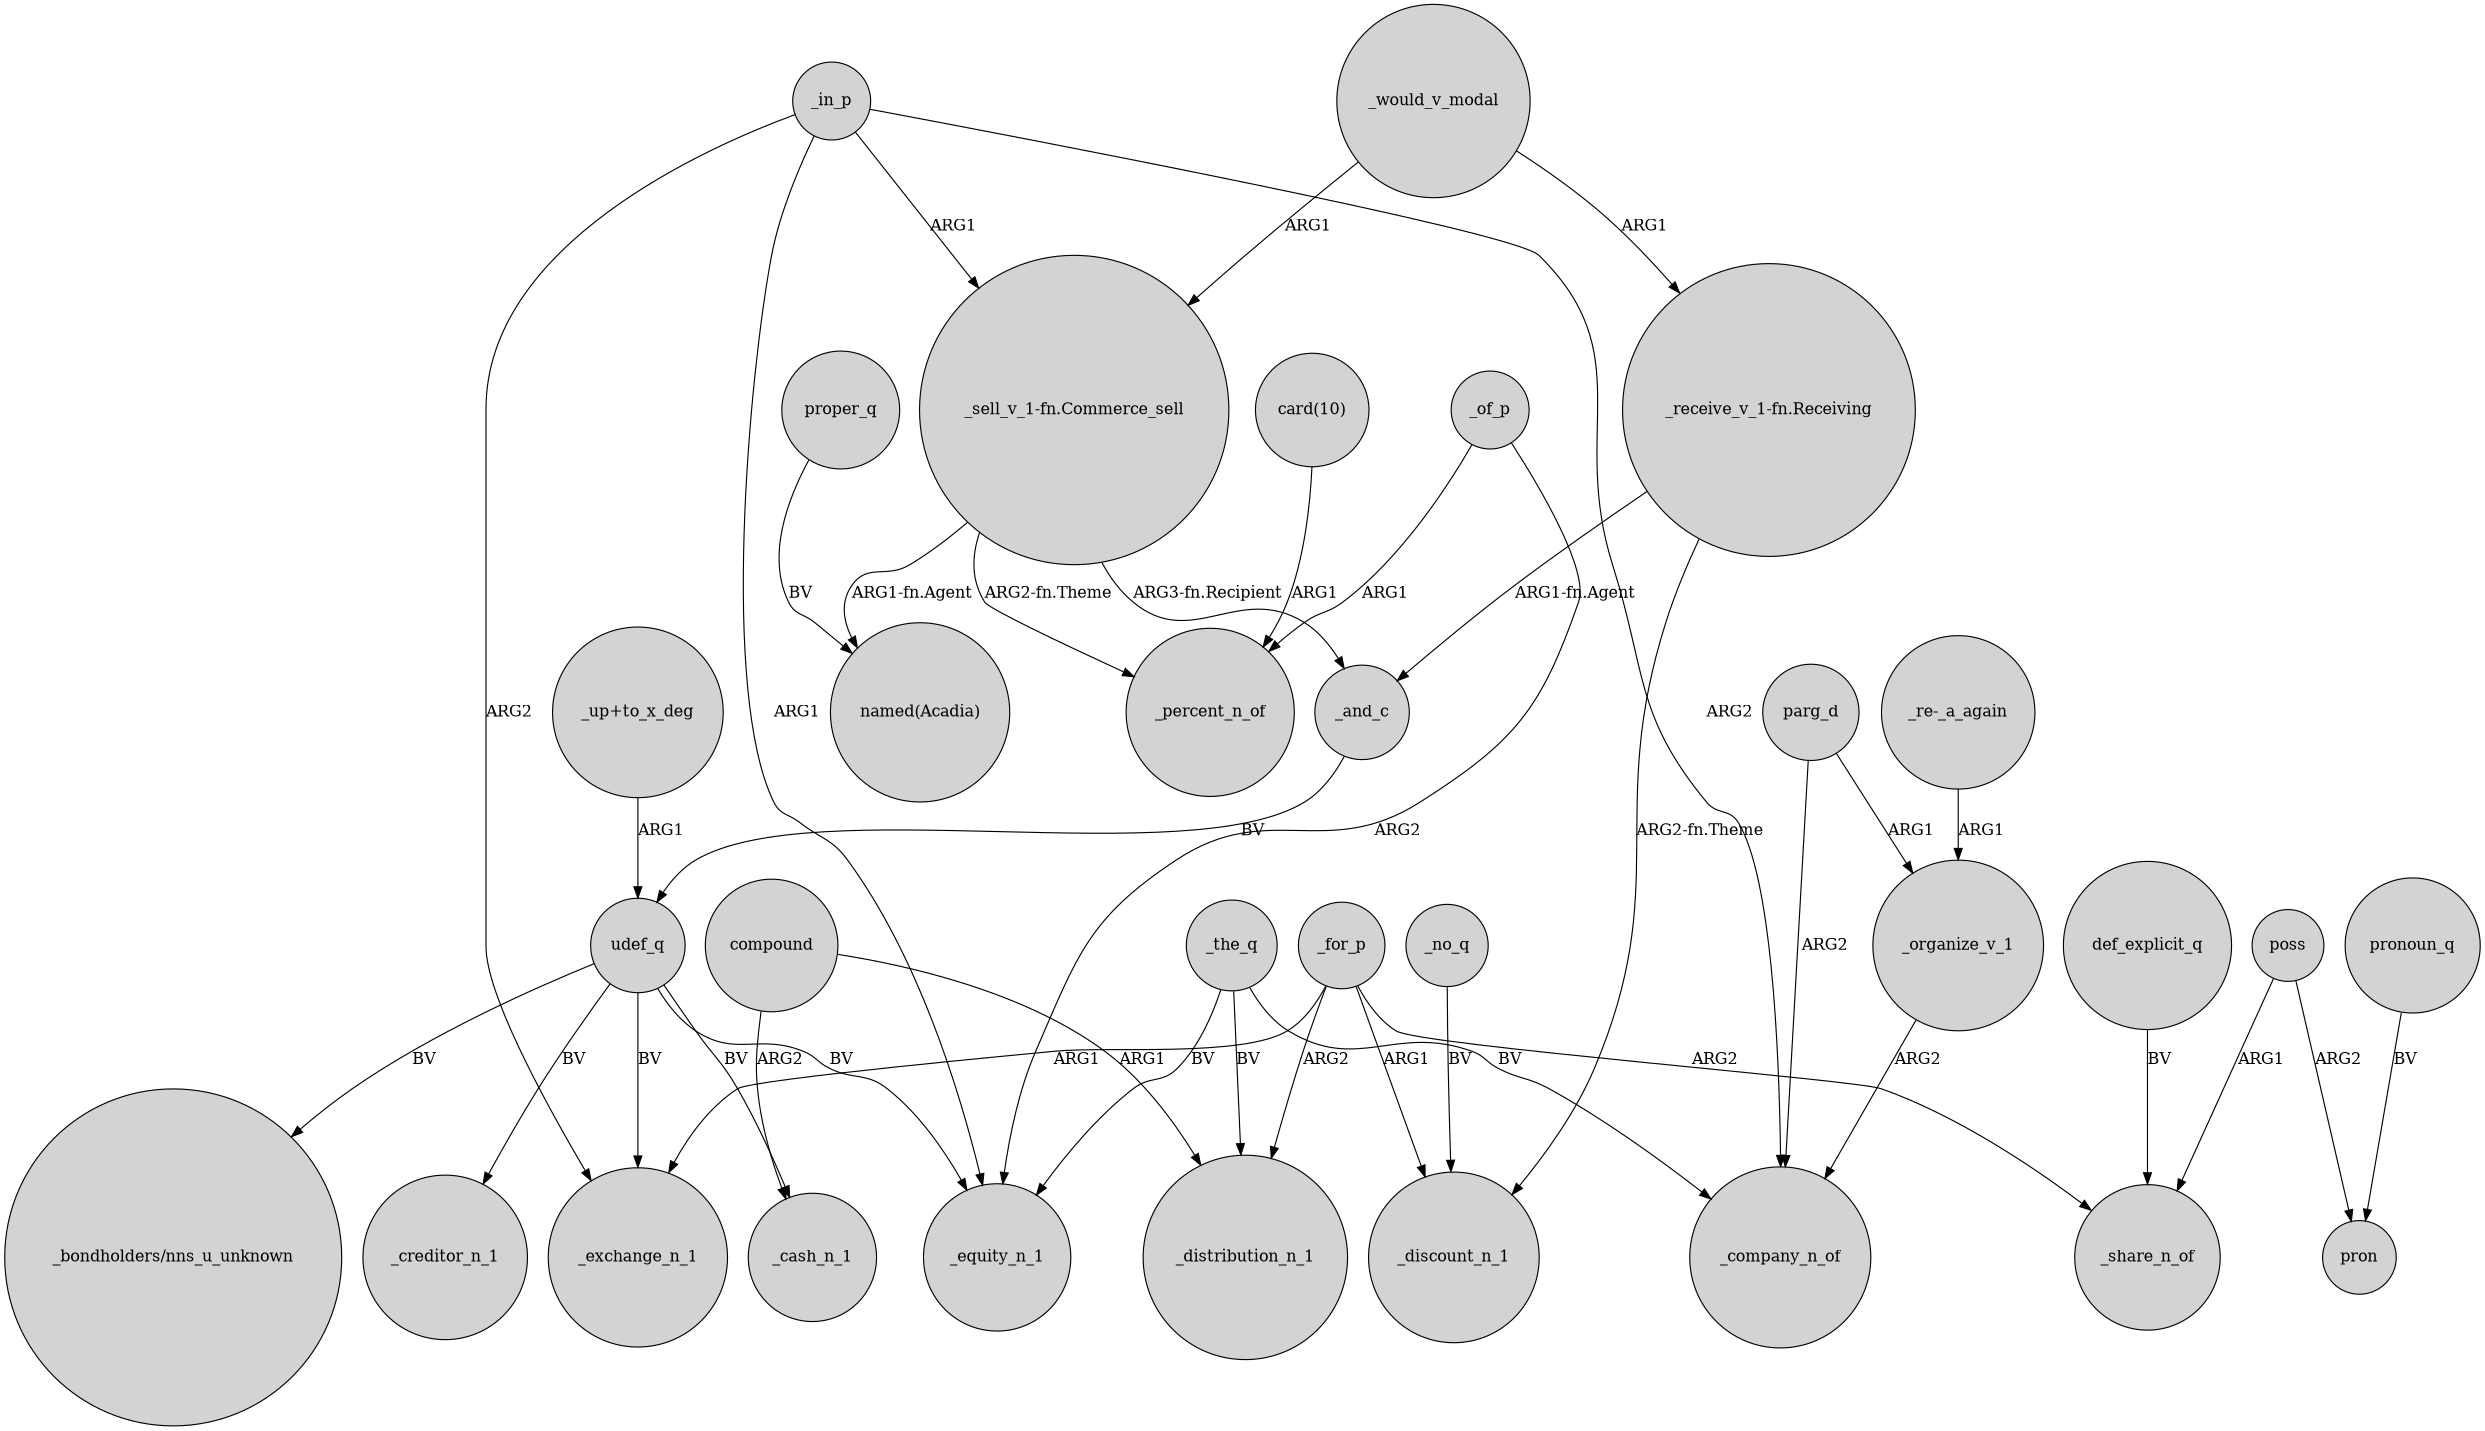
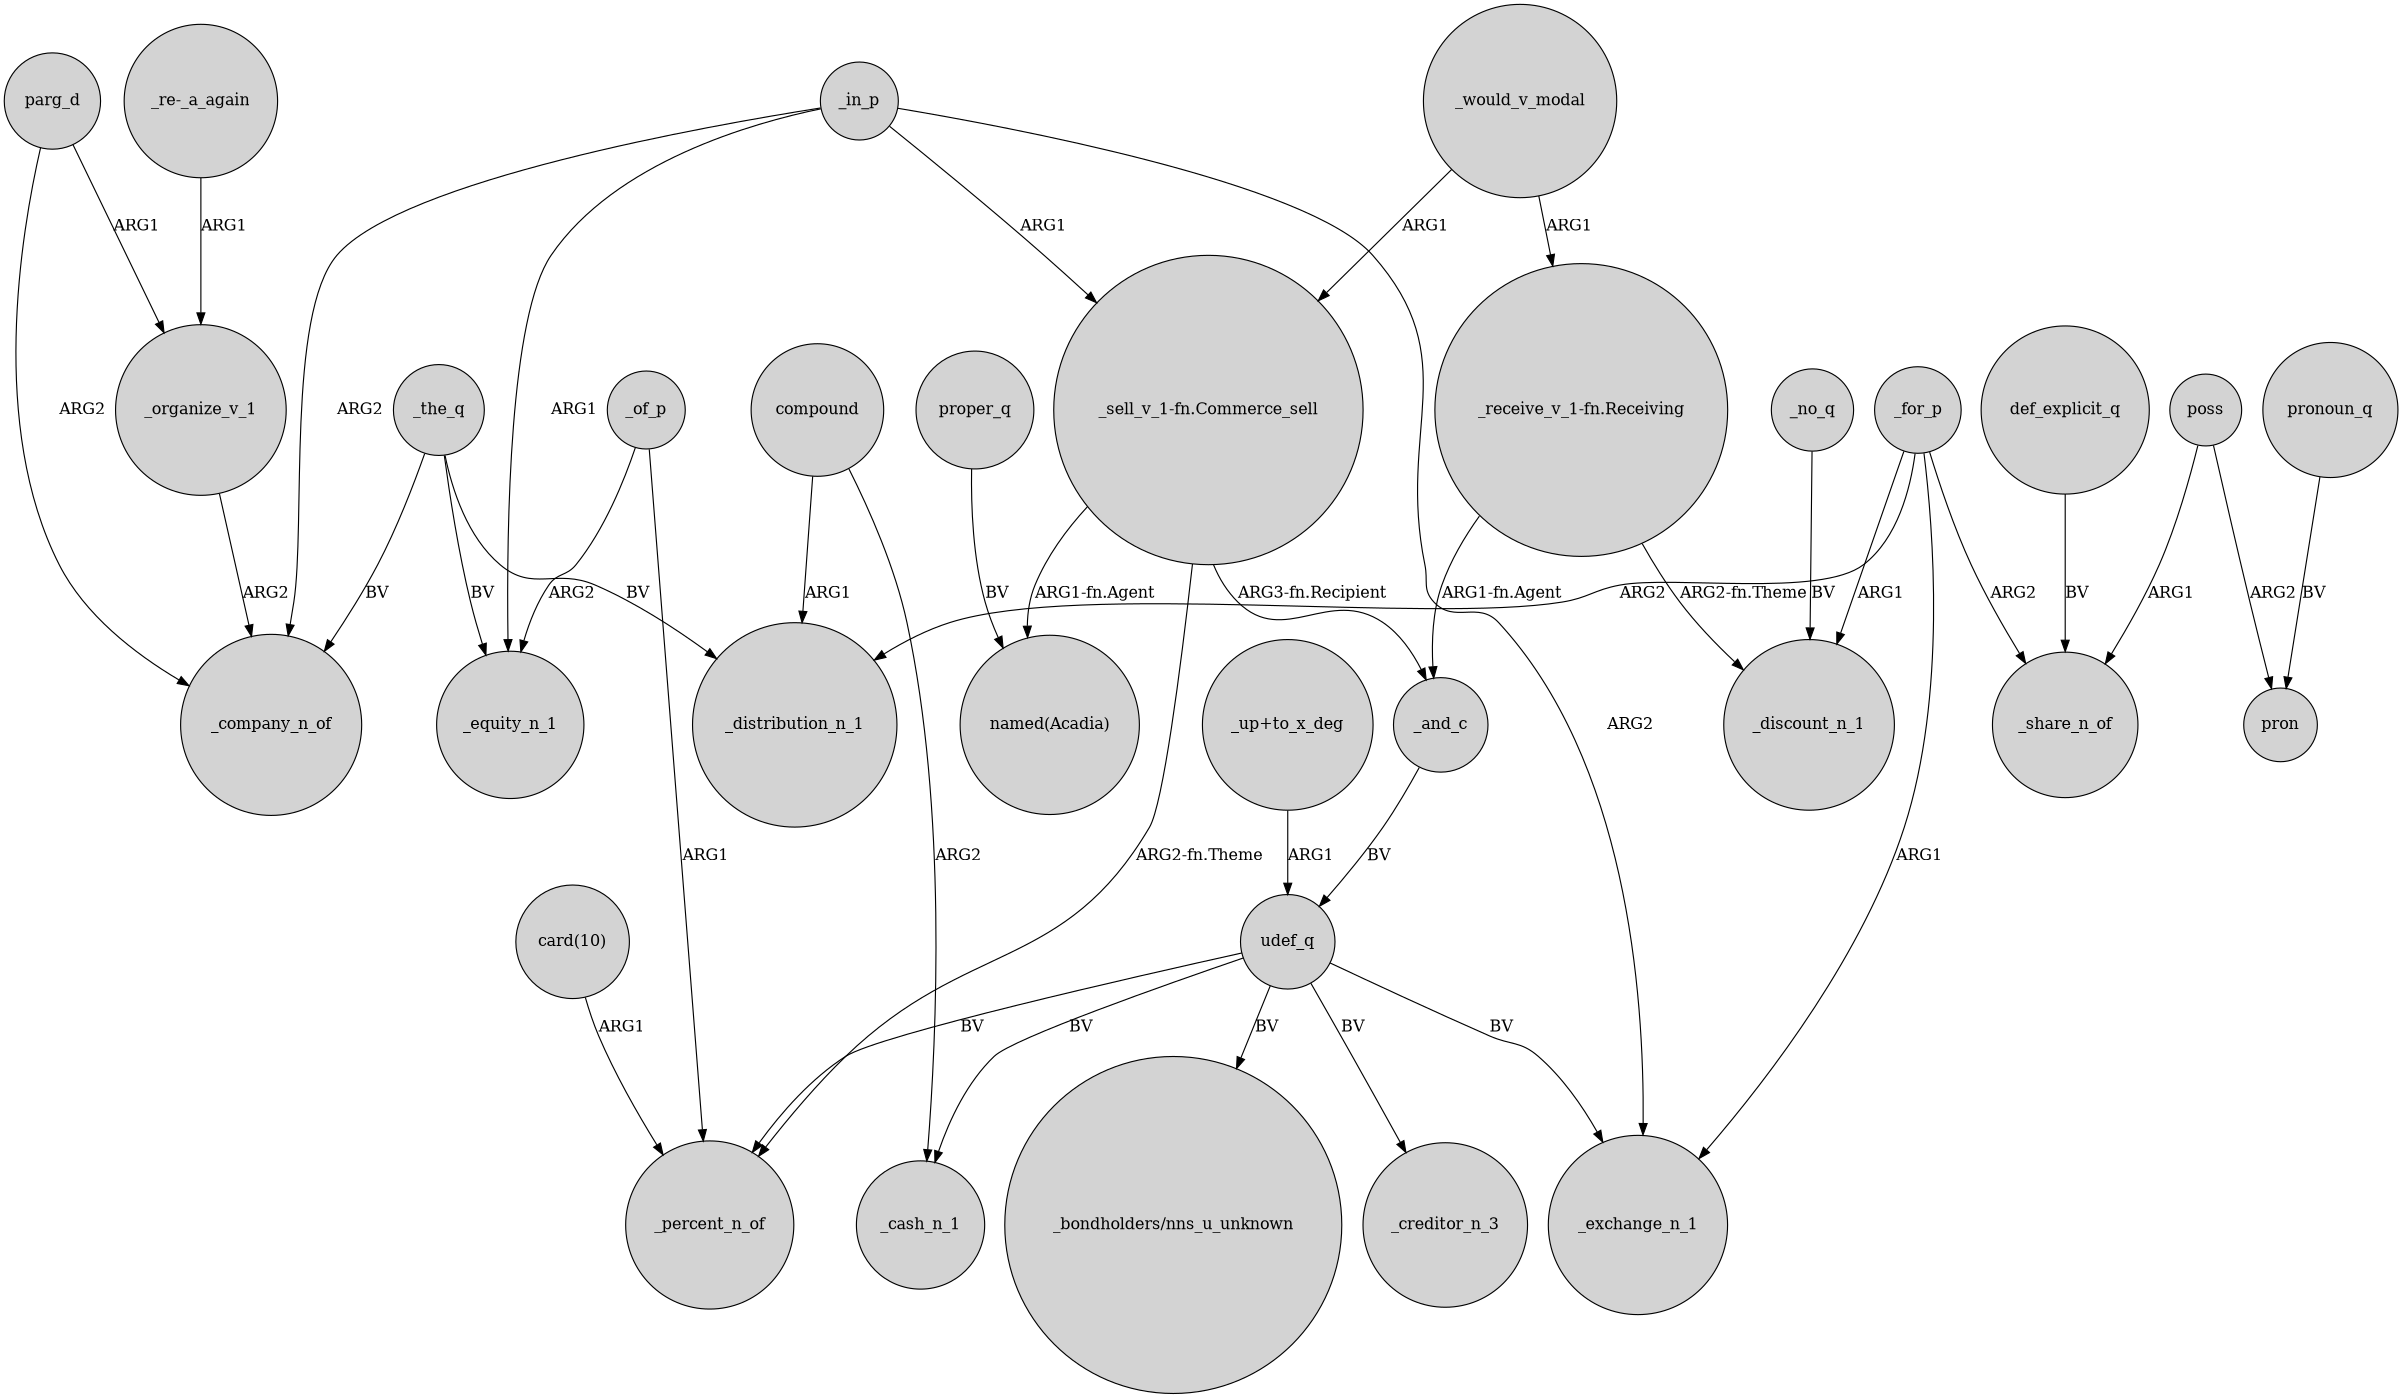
edge "udef_q" -> "_equity_n_1": now "udef_q" -> "_percent_n_of"
node "_creditor_n_1": label "_creditor_n_1" -> "_creditor_n_3"
